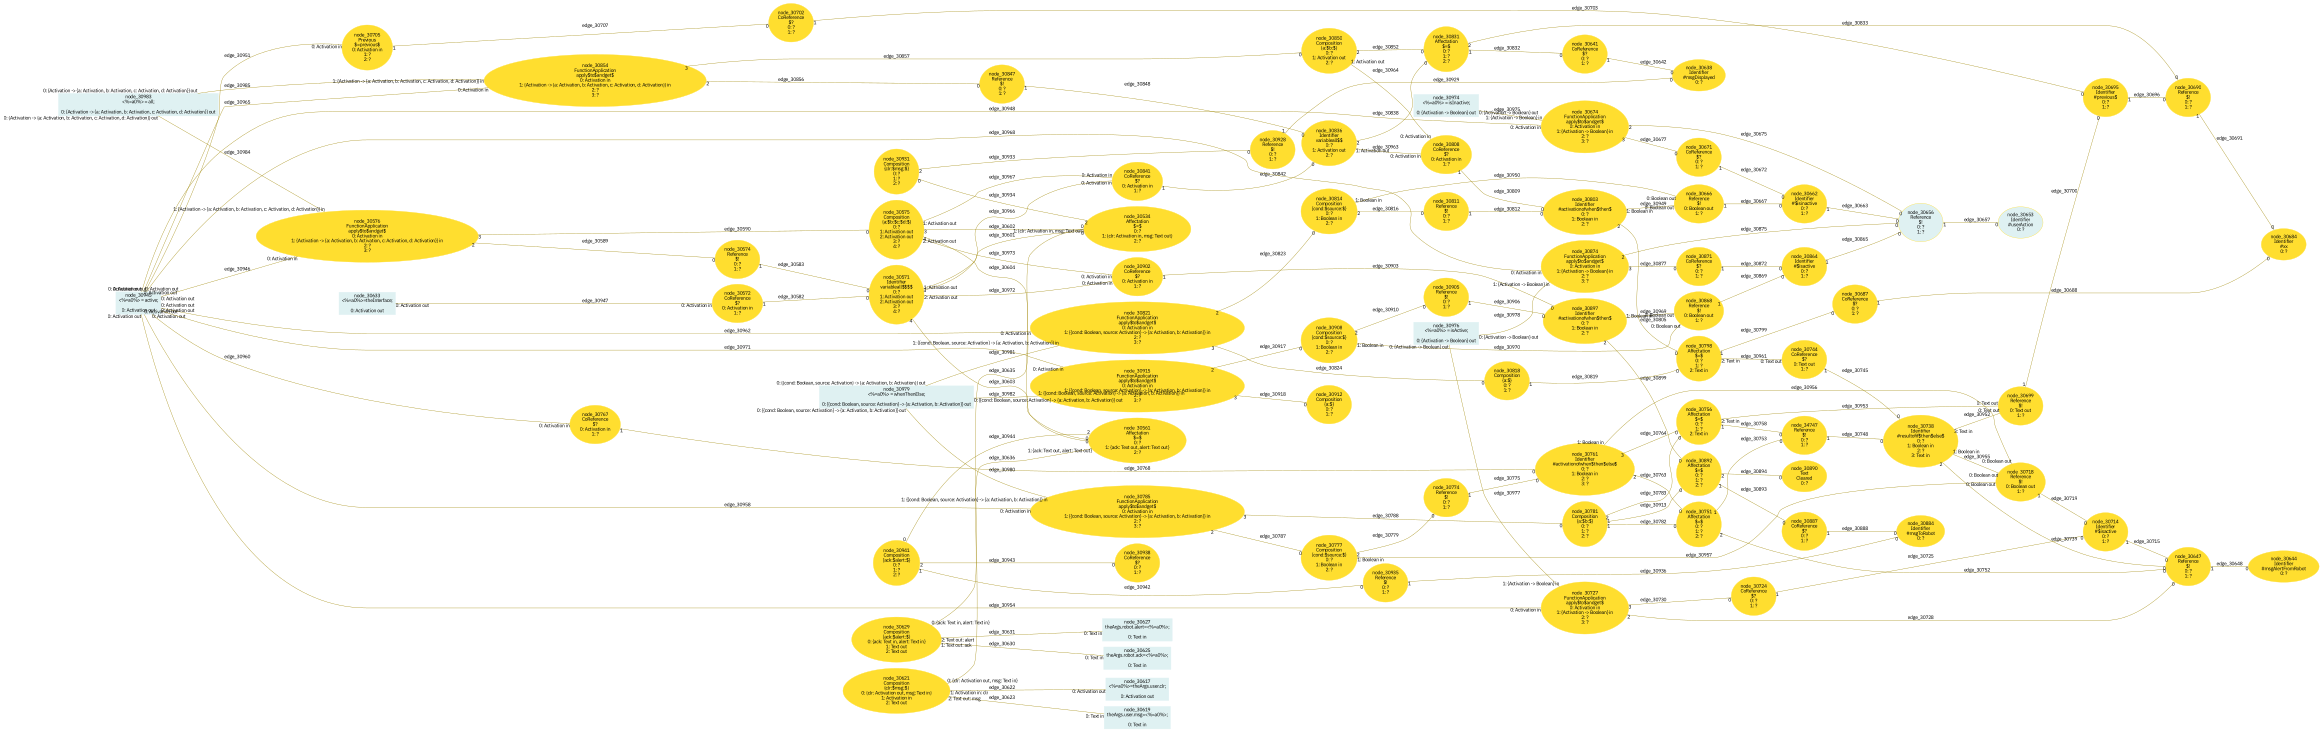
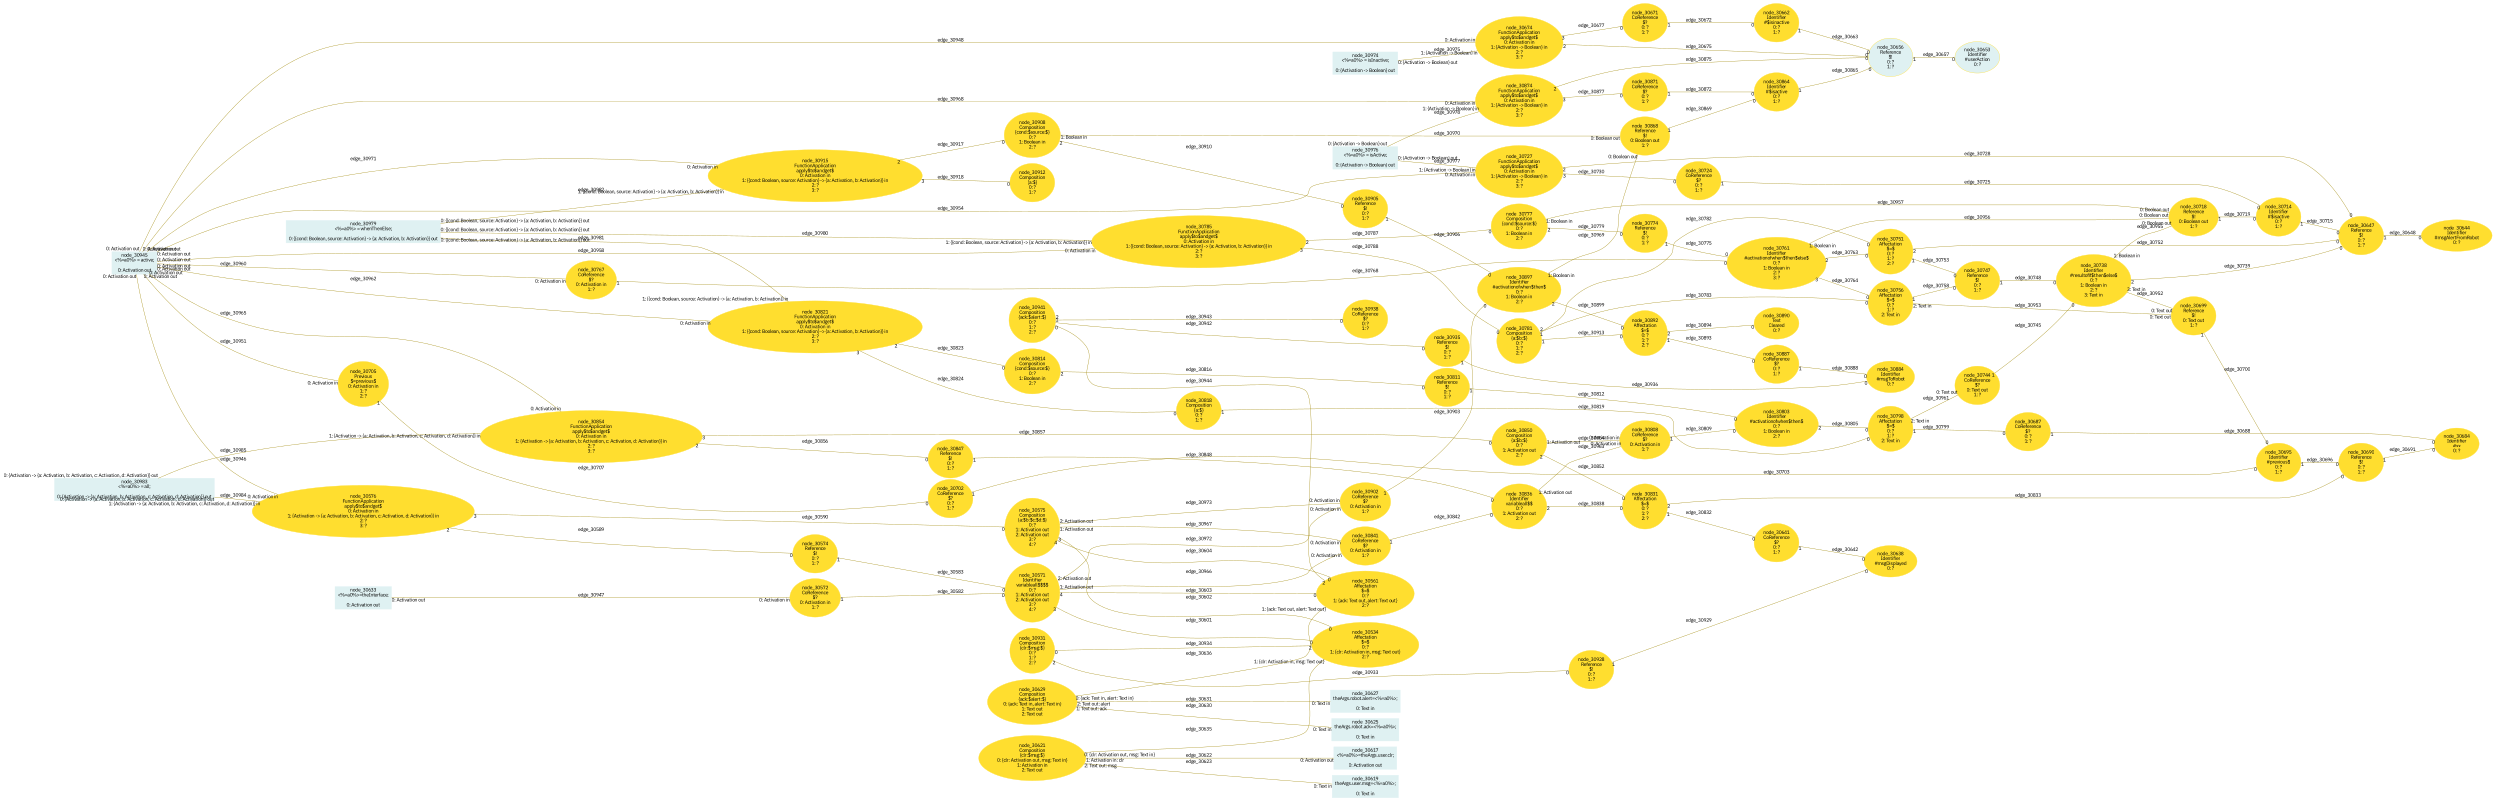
node "node_30666 Reference $! 0: Boolean out 1: ?": removed
node "node_34747 Reference $! 0: ? 1: ?": label "node_34747 Reference $! 0: ? 1: ?" -> "node_30747 Reference $! 0: ? 1: ?"
